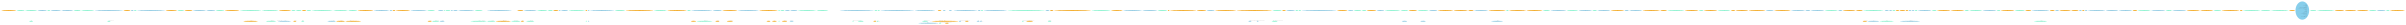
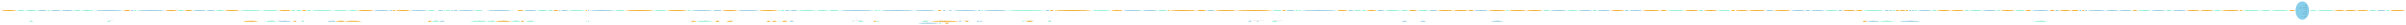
node "Entry System.Collections.Generic.ICollection<T>.Add(T)": added
